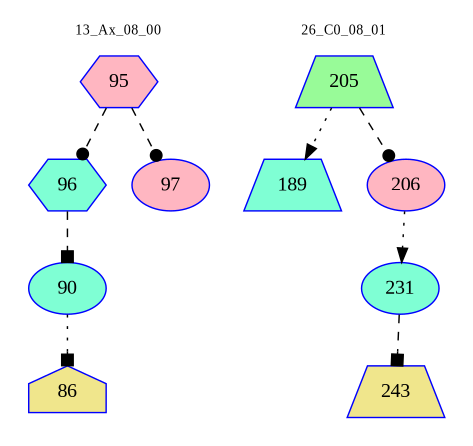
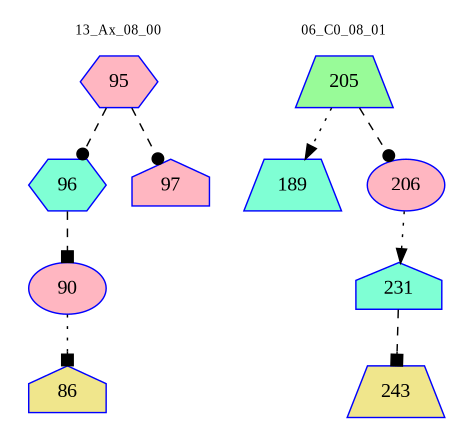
cluster "26_C0_08_01": label "26_C0_08_01" -> "06_C0_08_01"
node "97": shape ellipse -> house
node "90": fillcolor aquamarine -> lightpink
node "231": shape ellipse -> house
